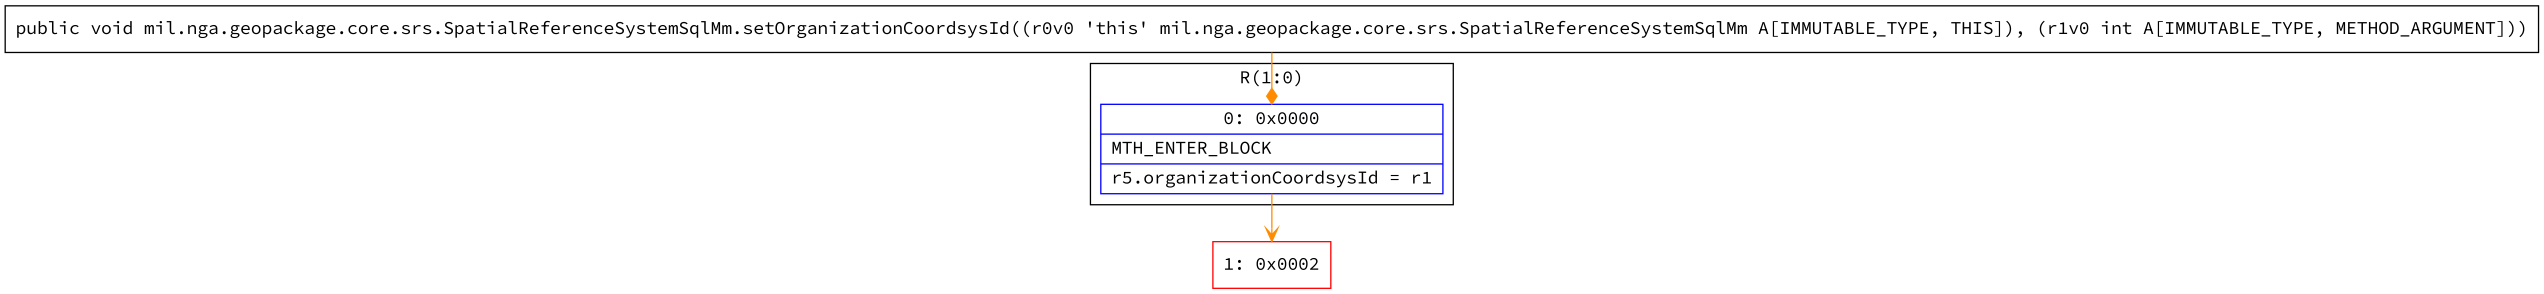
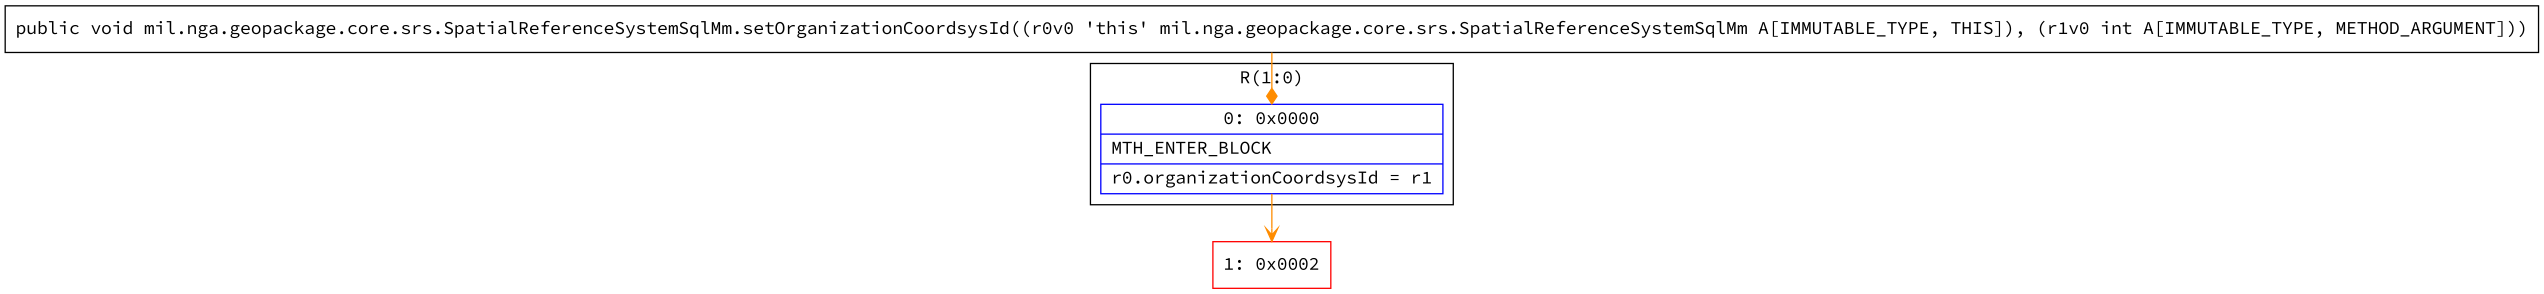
node "0: 0x0000": text "r5.organizationCoordsysId = r1" -> "r0.organizationCoordsysId = r1"
